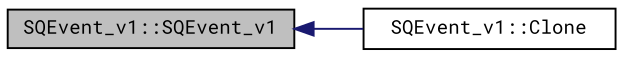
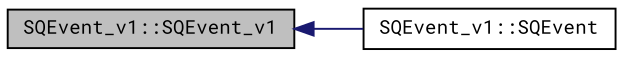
node "SQEvent_v1::Clone": label "SQEvent_v1::Clone" -> "SQEvent_v1::SQEvent"
